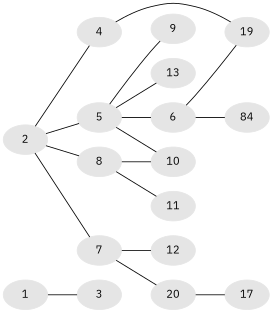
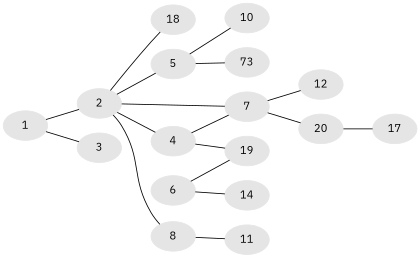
node "18": added
node "9": removed
node "13": label "13" -> "73"
edge "2" -- "1": added
edge "5" -- "6": removed
node "84": label "84" -> "14"
edge "7" -- "4": added
edge "8" -- "10": removed
